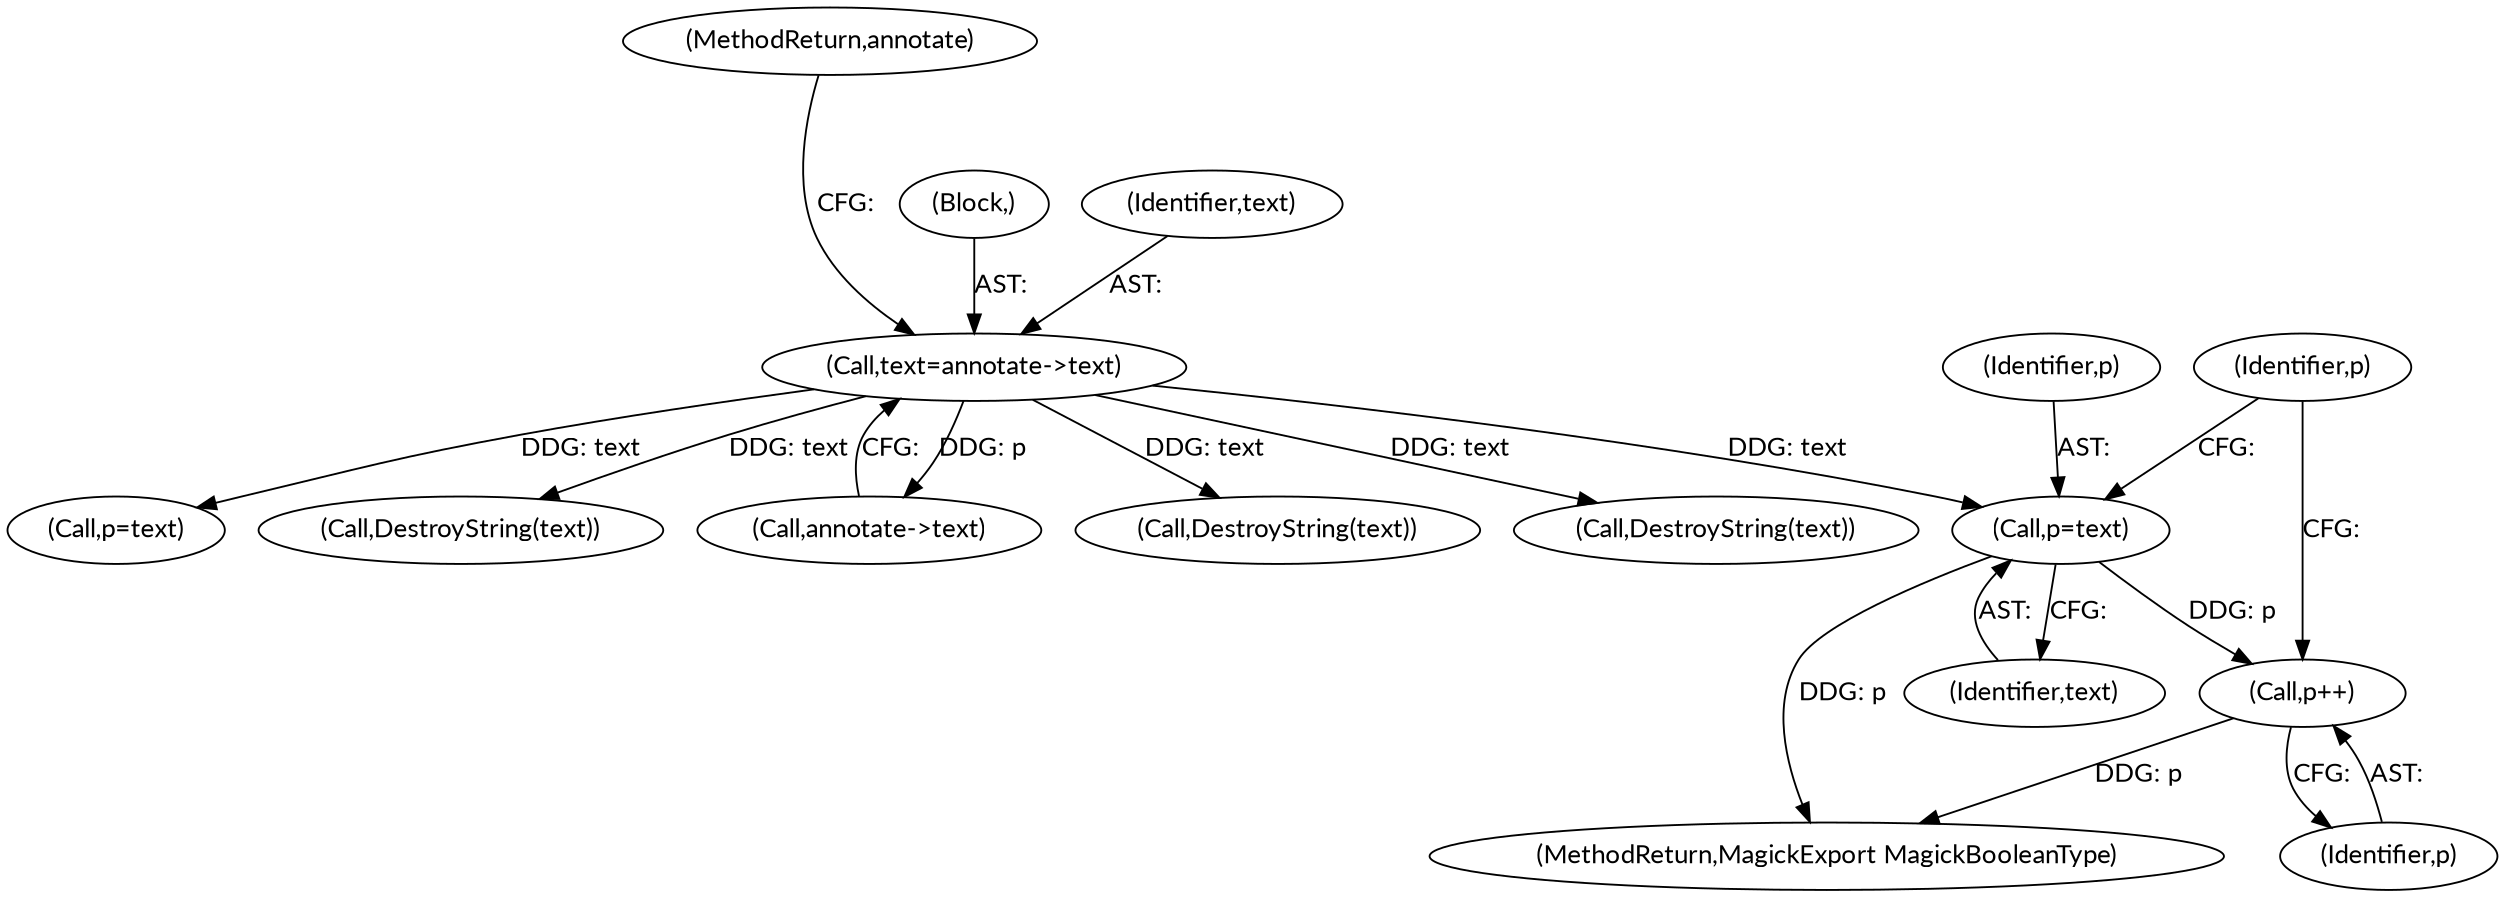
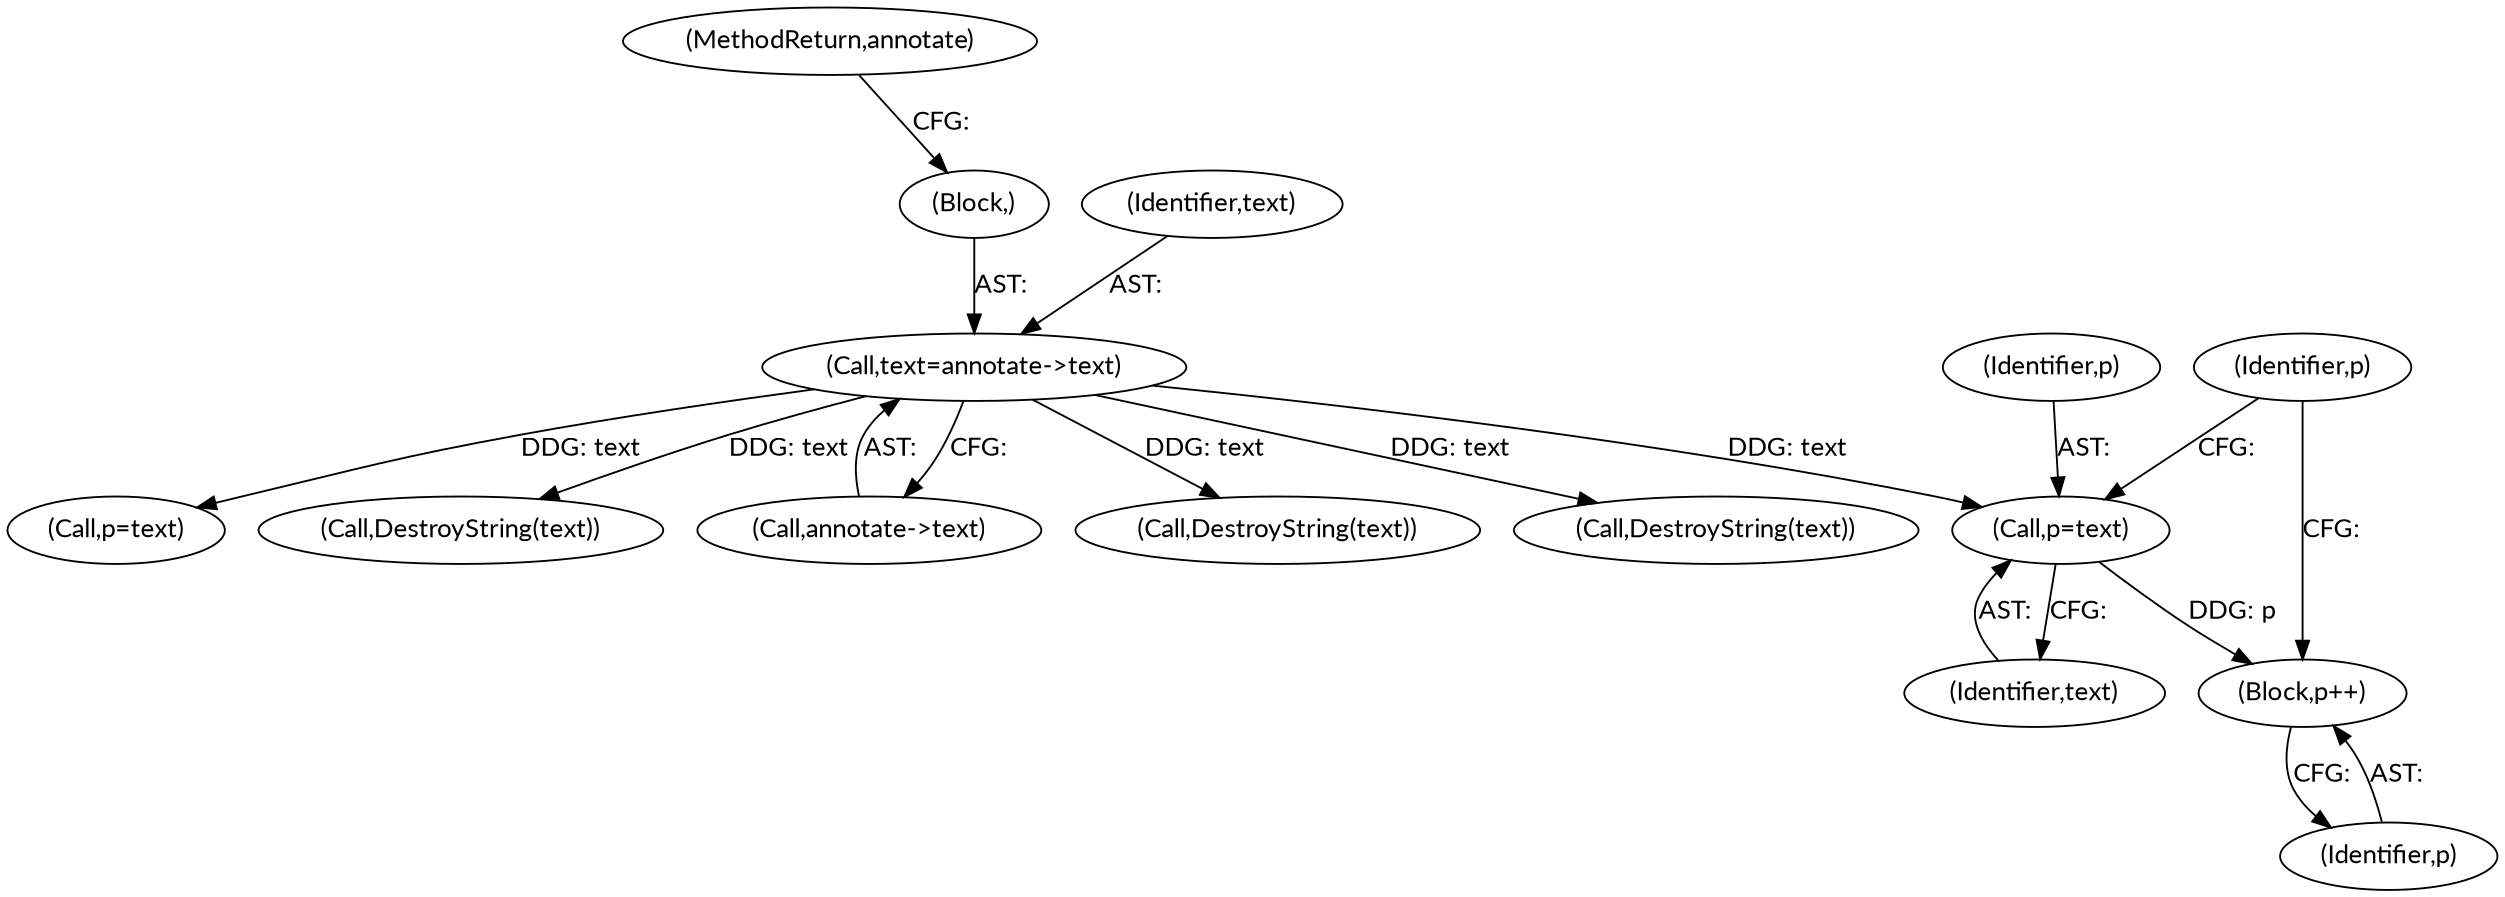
edge "(MethodReturn,annotate)" -> "(Call,text=annotate->text)": now "(MethodReturn,annotate)" -> "(Block,)"
edge "(Call,annotate->text)" -> "(Call,text=annotate->text)": label "CFG: " -> "AST: "
edge "(Call,text=annotate->text)" -> "(Call,annotate->text)": label "DDG: p" -> "CFG: "
node "(Call,p++)": label "(Call,p++)" -> "(Block,p++)"
node "(MethodReturn,MagickExport MagickBooleanType)": removed
